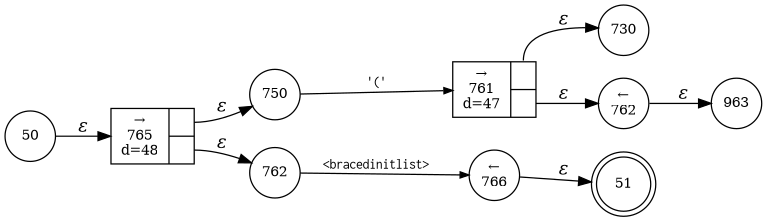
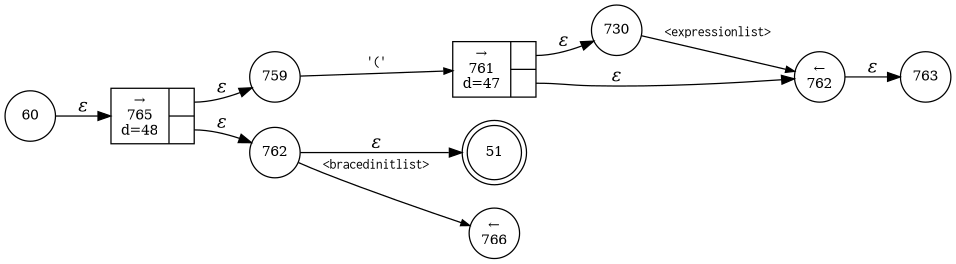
edge "730" -> "← 762": added, label "<expressionlist>"
node "750": label "750" -> "759"
node "963": label "963" -> "763"
node "50": label "50" -> "60"
edge "← 766" -> "51": now "762" -> "51"
